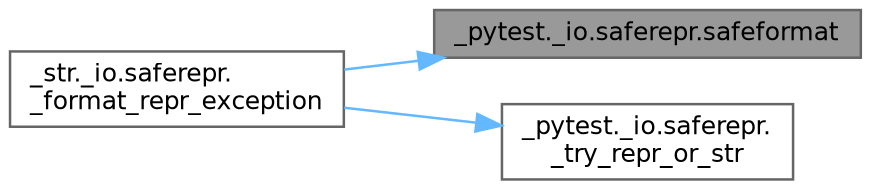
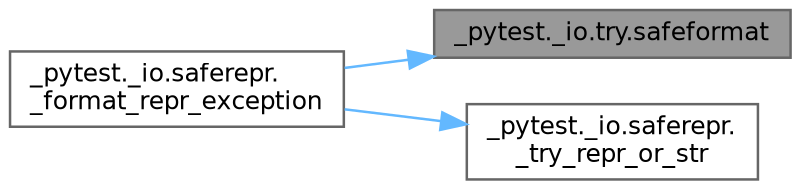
node "_pytest._io.saferepr.safeformat": label "_pytest._io.saferepr.safeformat" -> "_pytest._io.try.safeformat"
node "_str._io.saferepr. _format_repr_exception": label "_str._io.saferepr. _format_repr_exception" -> "_pytest._io.saferepr. _format_repr_exception"
